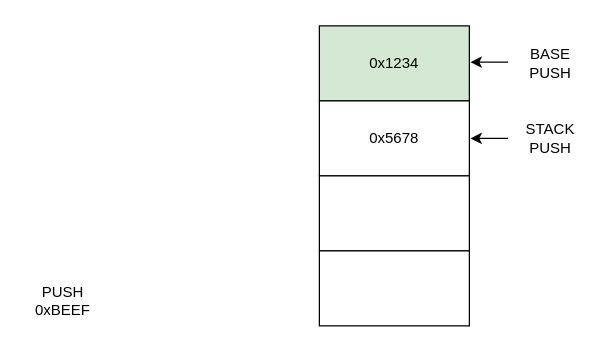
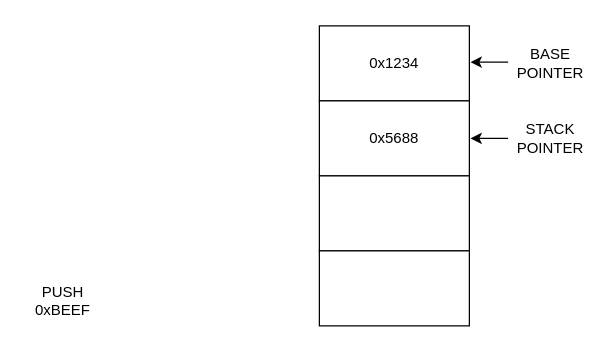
node "0x1234": fillcolor #d5e8d4 -> #ffffff
node "BASE PUSH": label "BASE PUSH" -> "BASE POINTER"
node "0x5678": label "0x5678" -> "0x5688"
node "STACK PUSH": label "STACK PUSH" -> "STACK POINTER"
